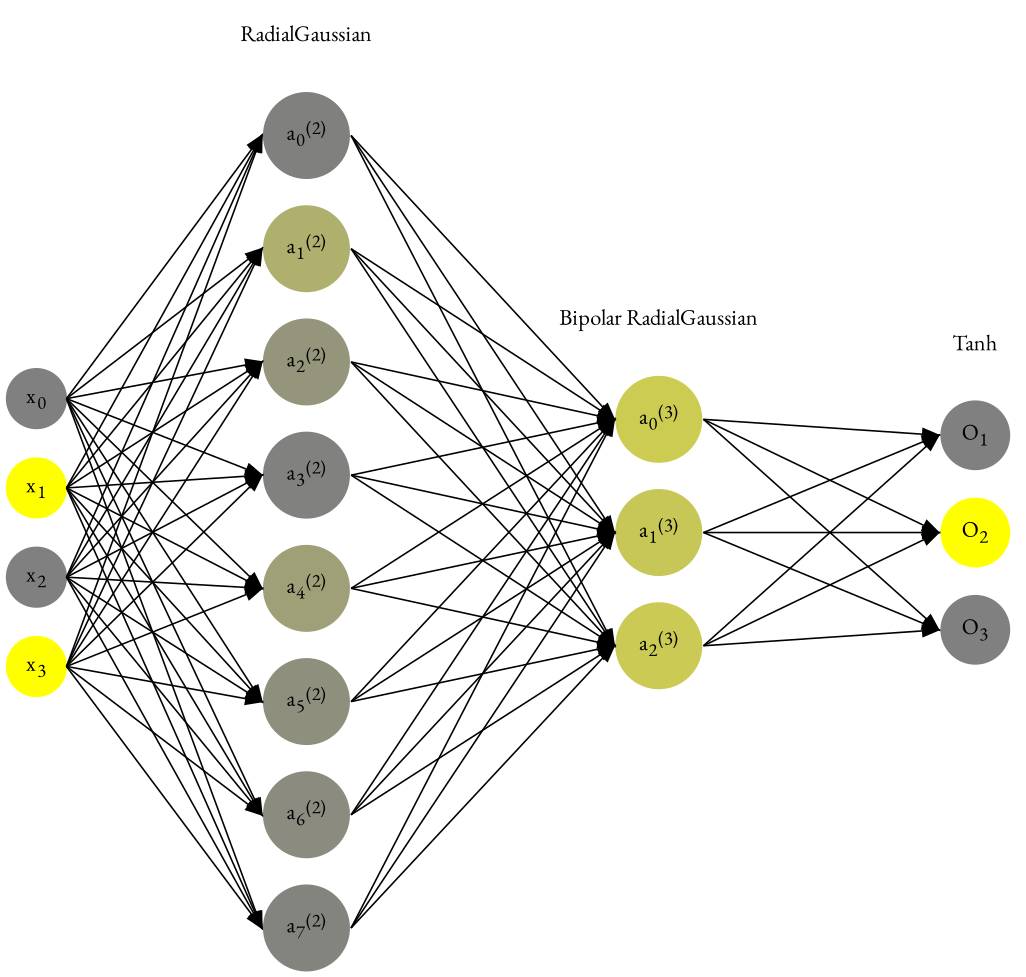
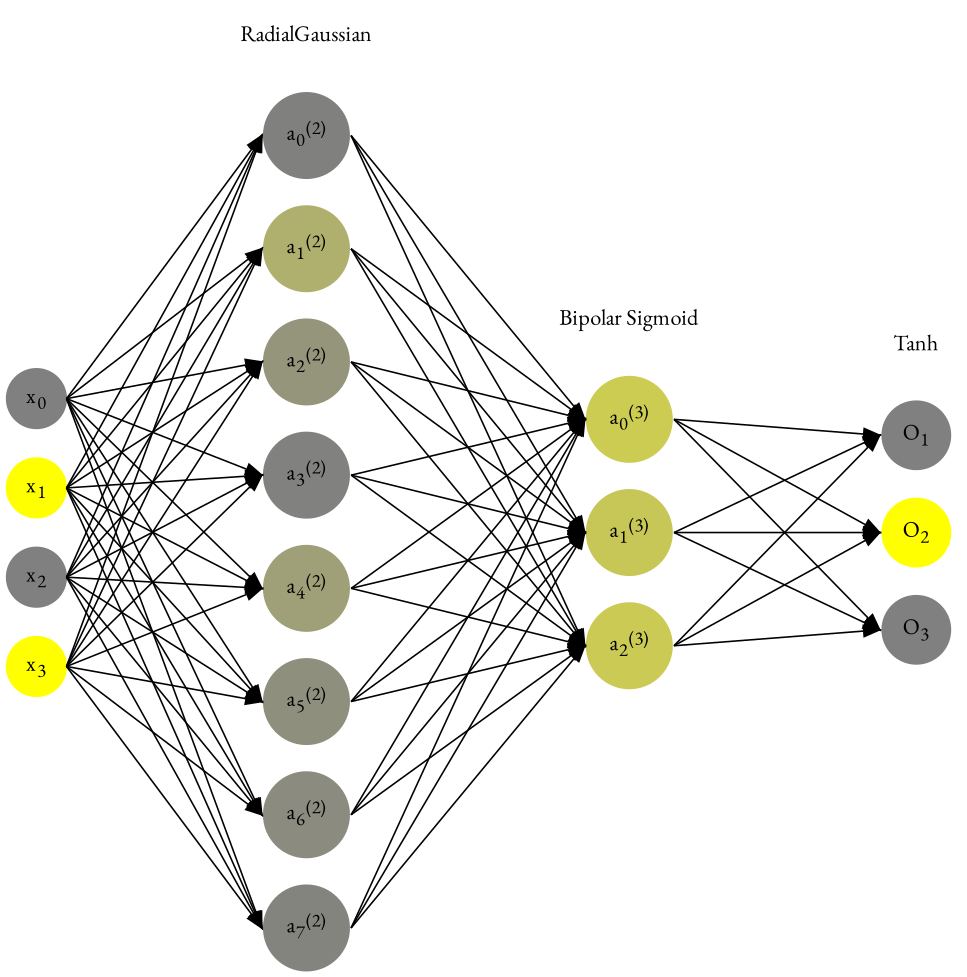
node "Bipolar RadialGaussian": label "Bipolar RadialGaussian" -> "Bipolar Sigmoid"
